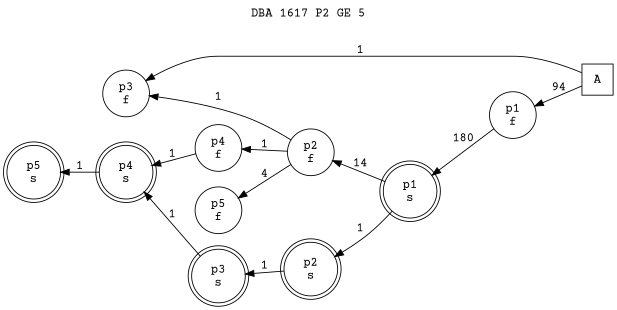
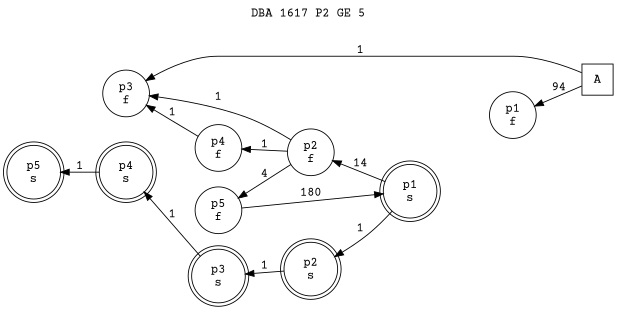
edge "p1 f" -> "p1 s": now "p5 f" -> "p1 s"
edge "p4 f" -> "p4 s": now "p4 f" -> "p3 f"
